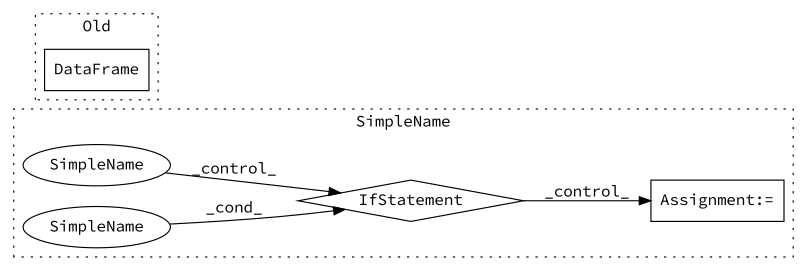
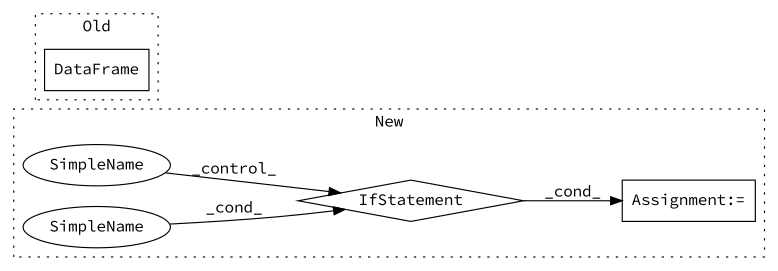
cluster "SimpleName": label "SimpleName" -> "New"
edge "IfStatement" -> "Assignment:=": label "_control_" -> "_cond_"
